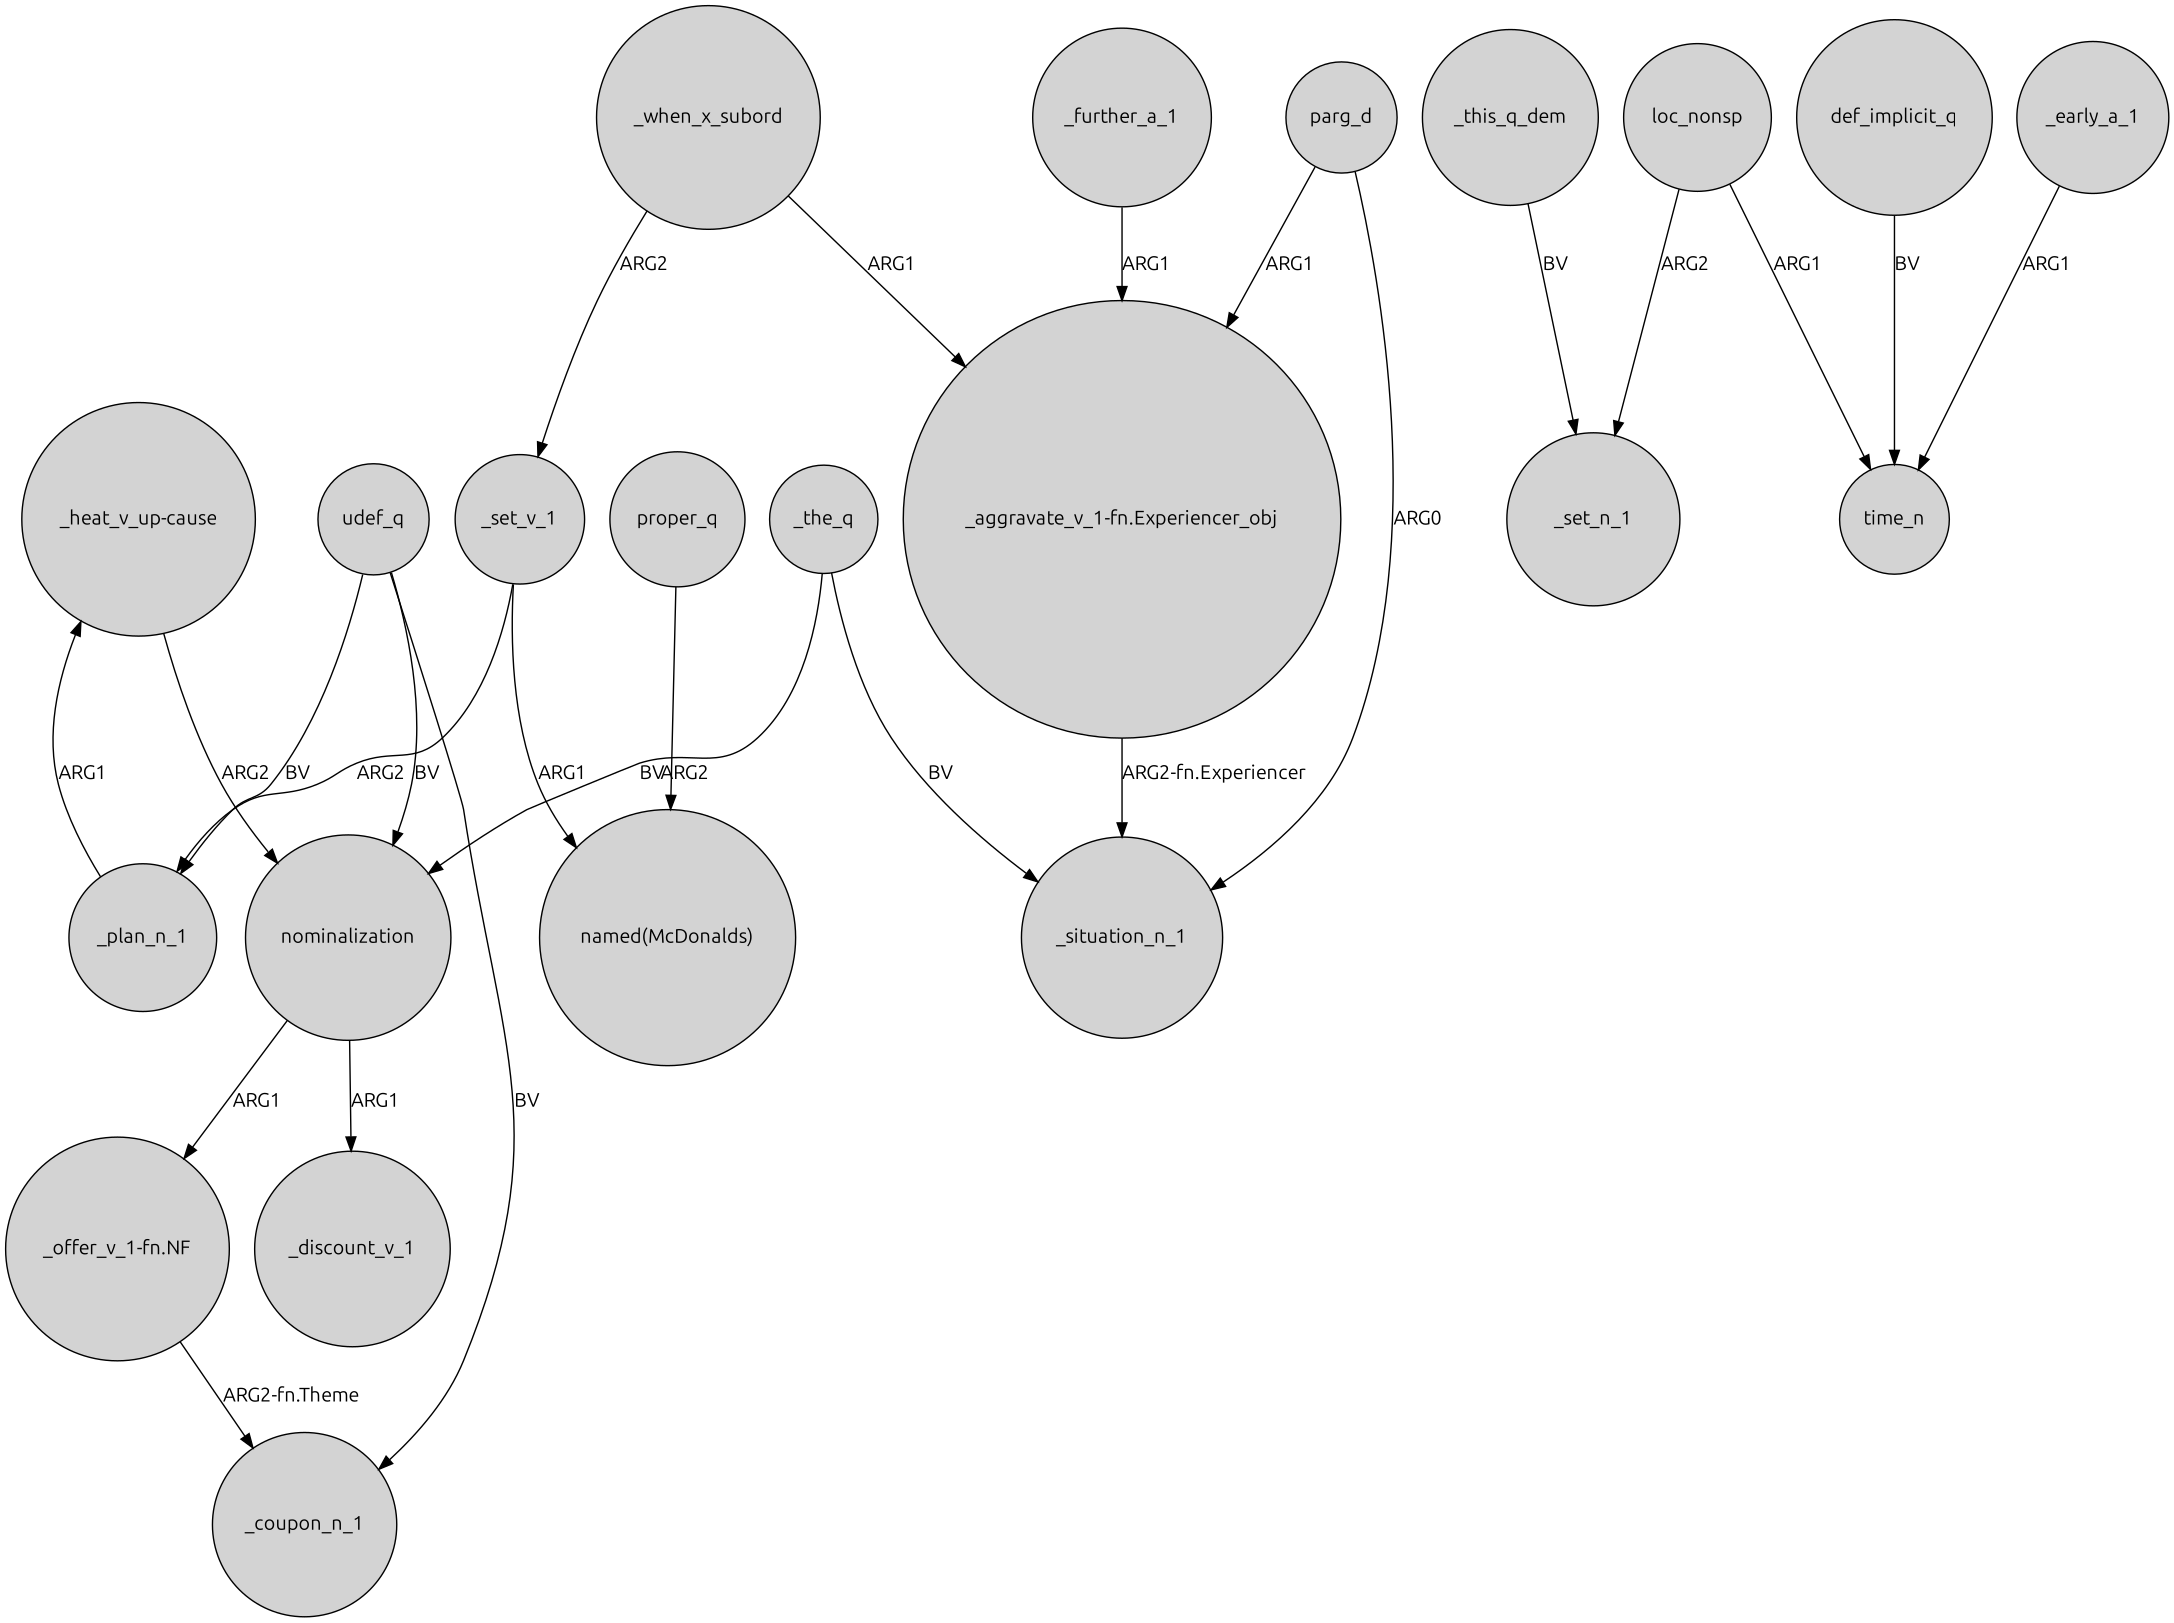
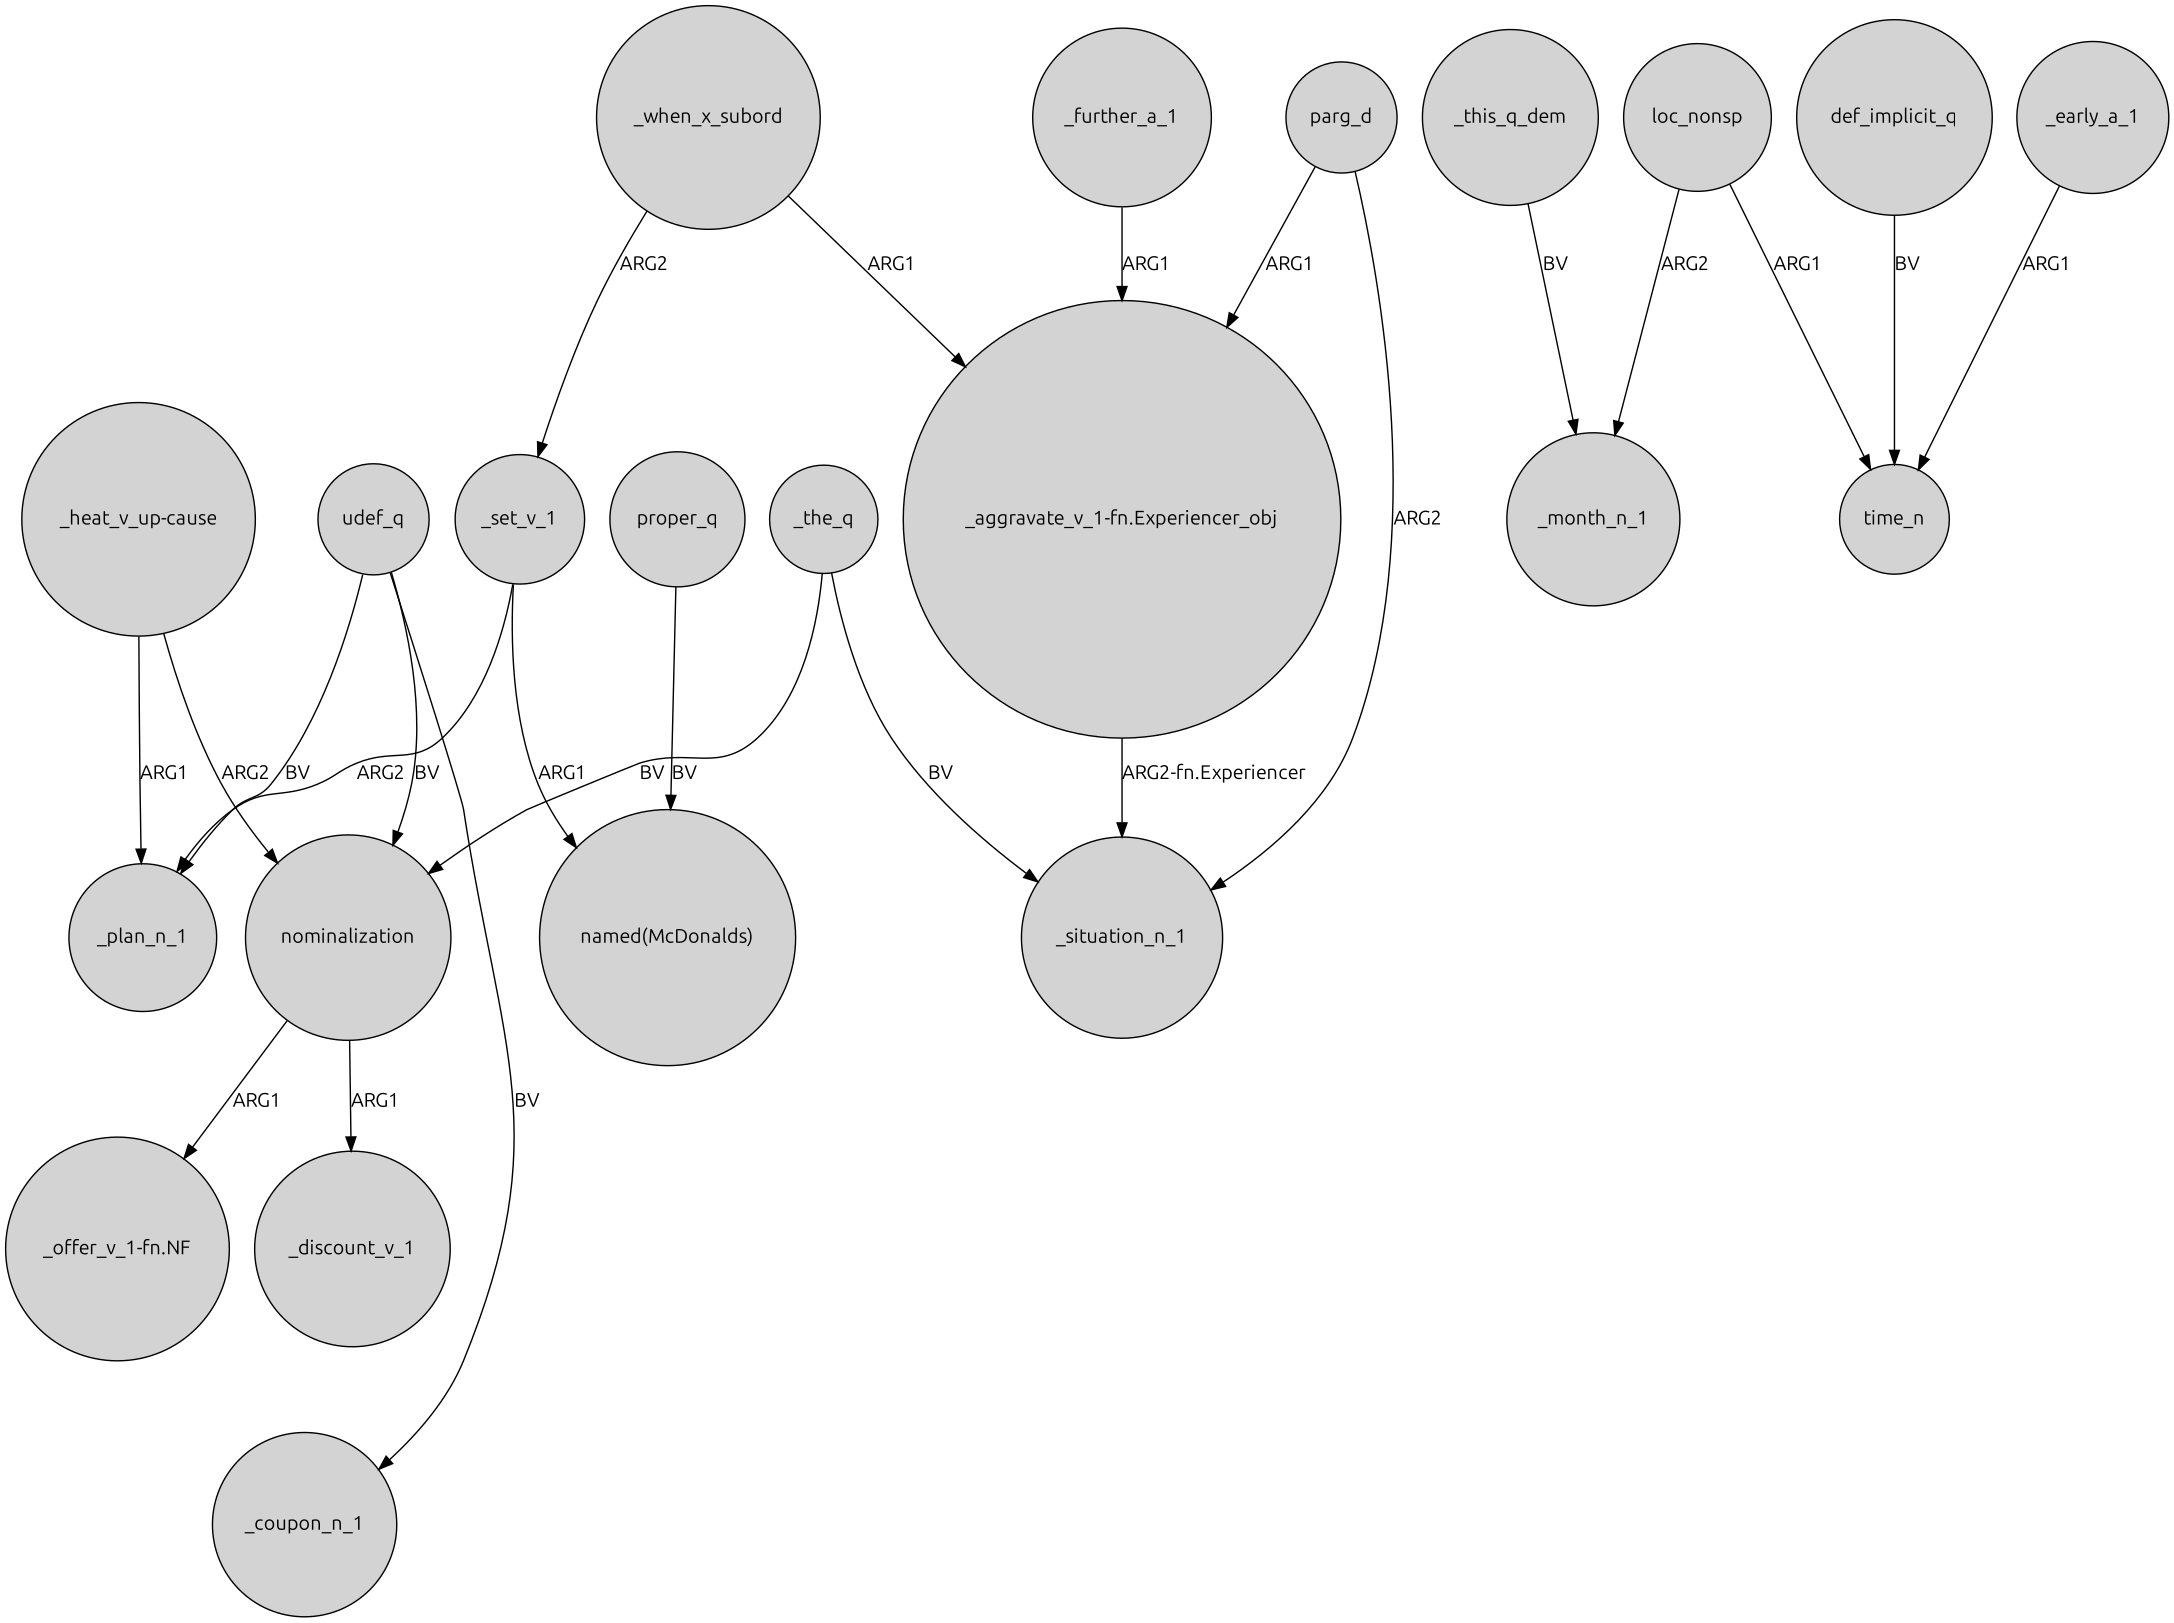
edge "parg_d" -> "_situation_n_1": label "ARG0" -> "ARG2"
node "_set_n_1": label "_set_n_1" -> "_month_n_1"
edge "_plan_n_1" -> "_heat_v_up-cause": reversed
edge "proper_q" -> "named(McDonalds)": label "ARG2" -> "BV"
edge "_offer_v_1-fn.NF" -> "_coupon_n_1": removed, label "ARG2-fn.Theme"
